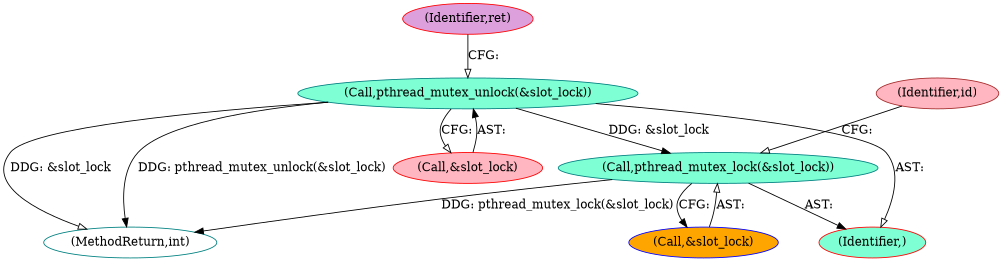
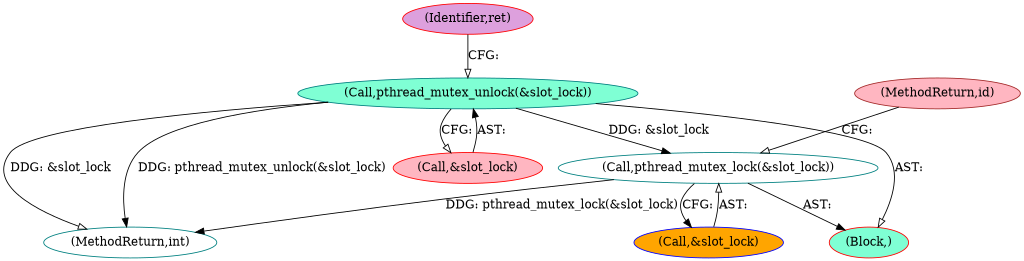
node "(Identifier,id)": label "(Identifier,id)" -> "(MethodReturn,id)"
node "(Call,pthread_mutex_lock(&slot_lock))": fillcolor aquamarine -> white
node "(Identifier,)": label "(Identifier,)" -> "(Block,)"
